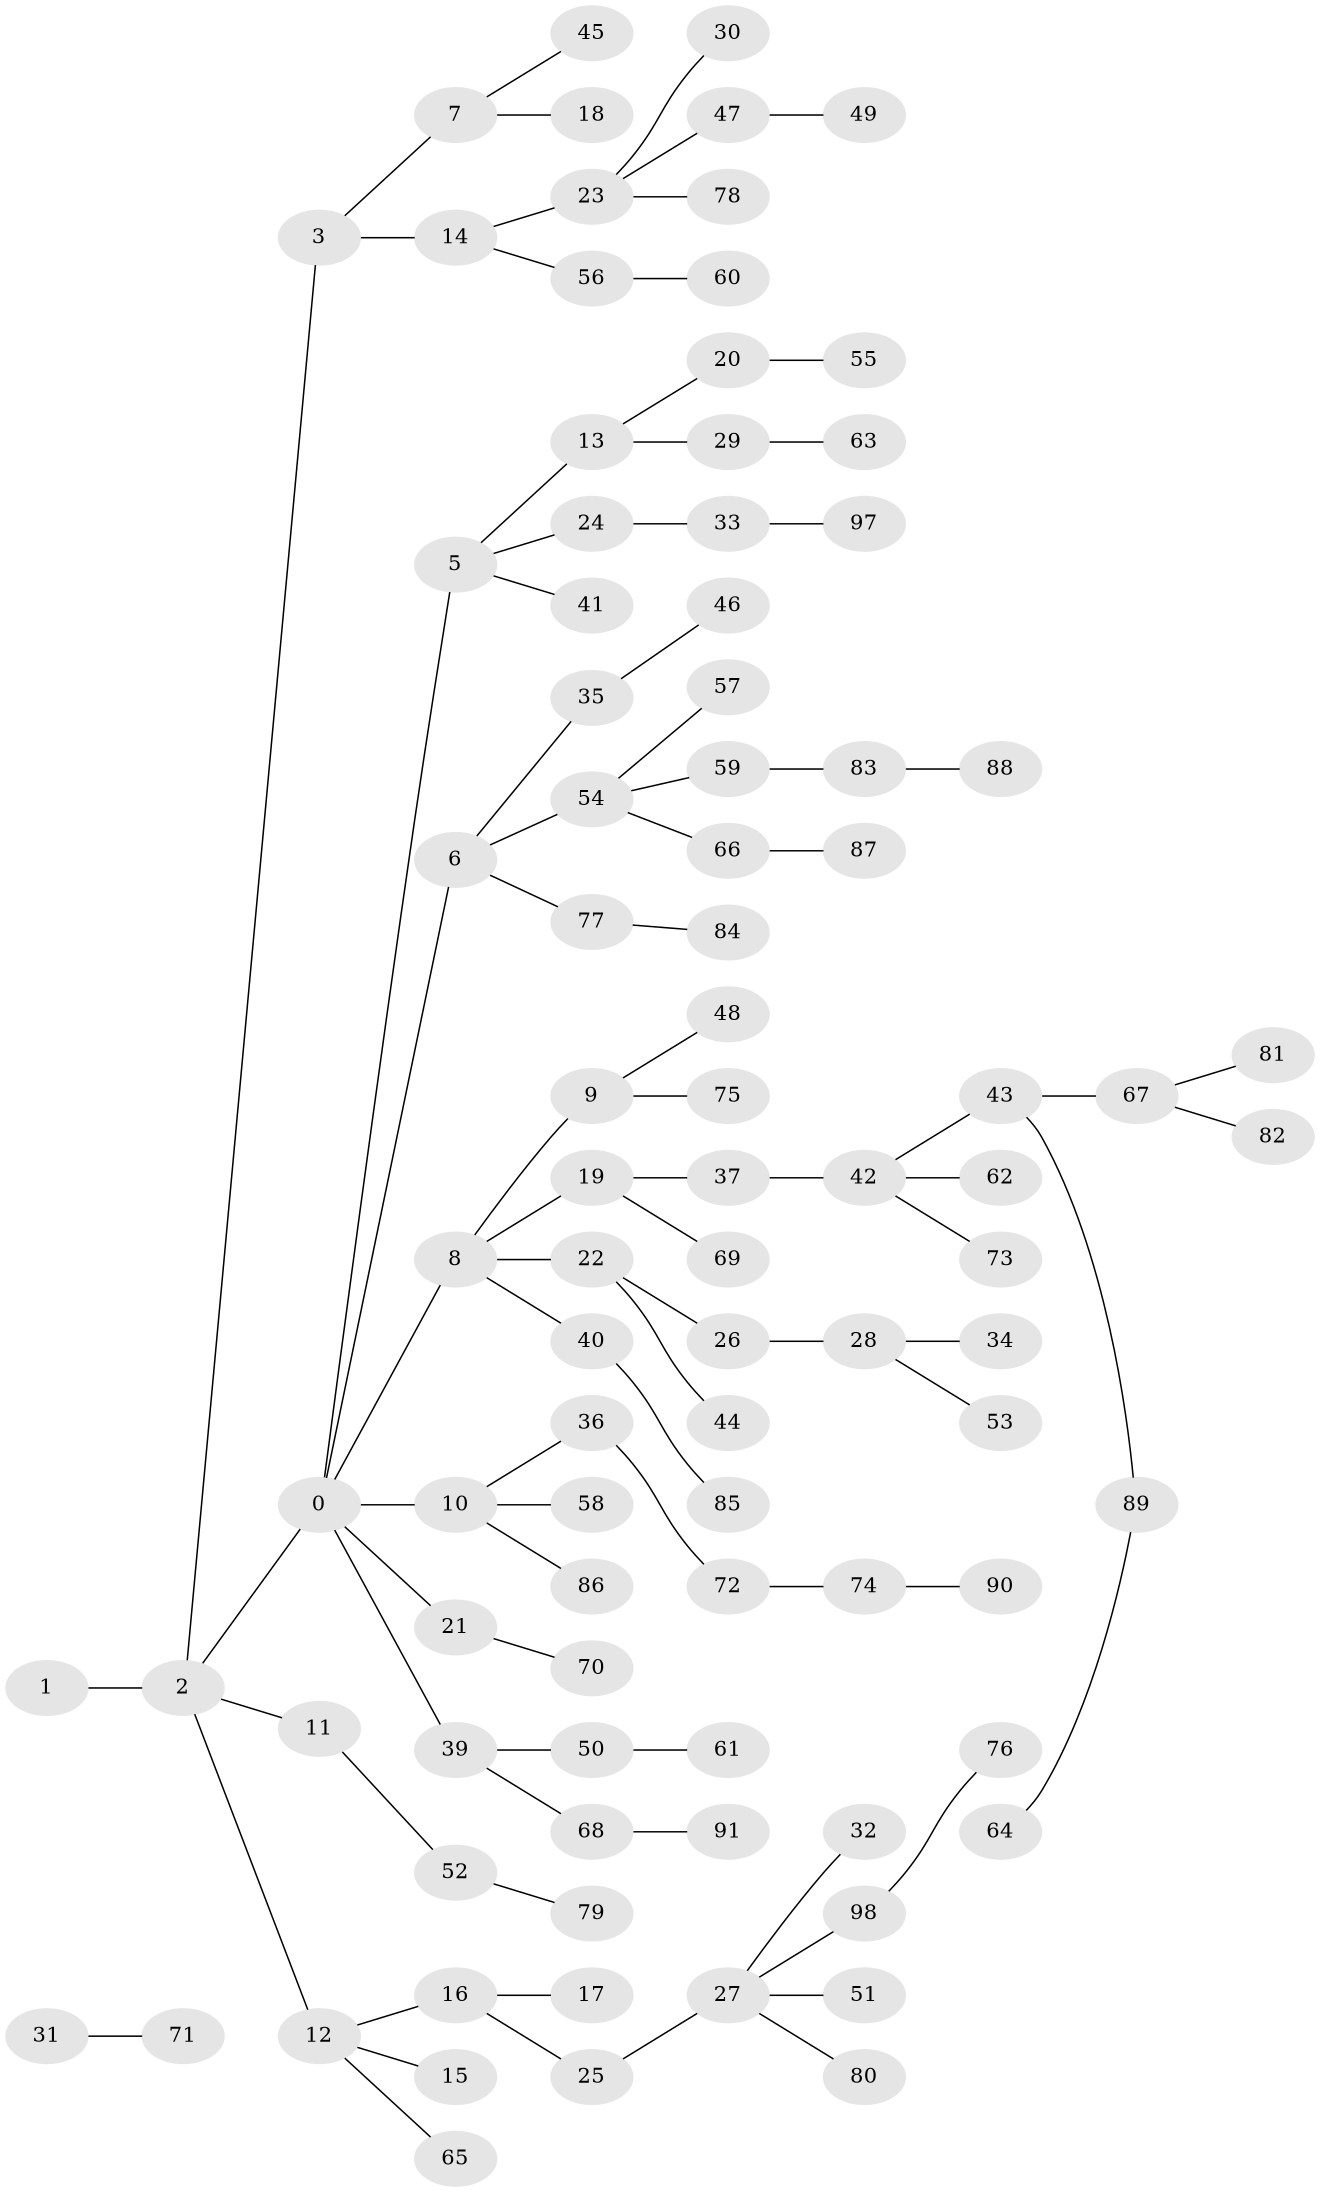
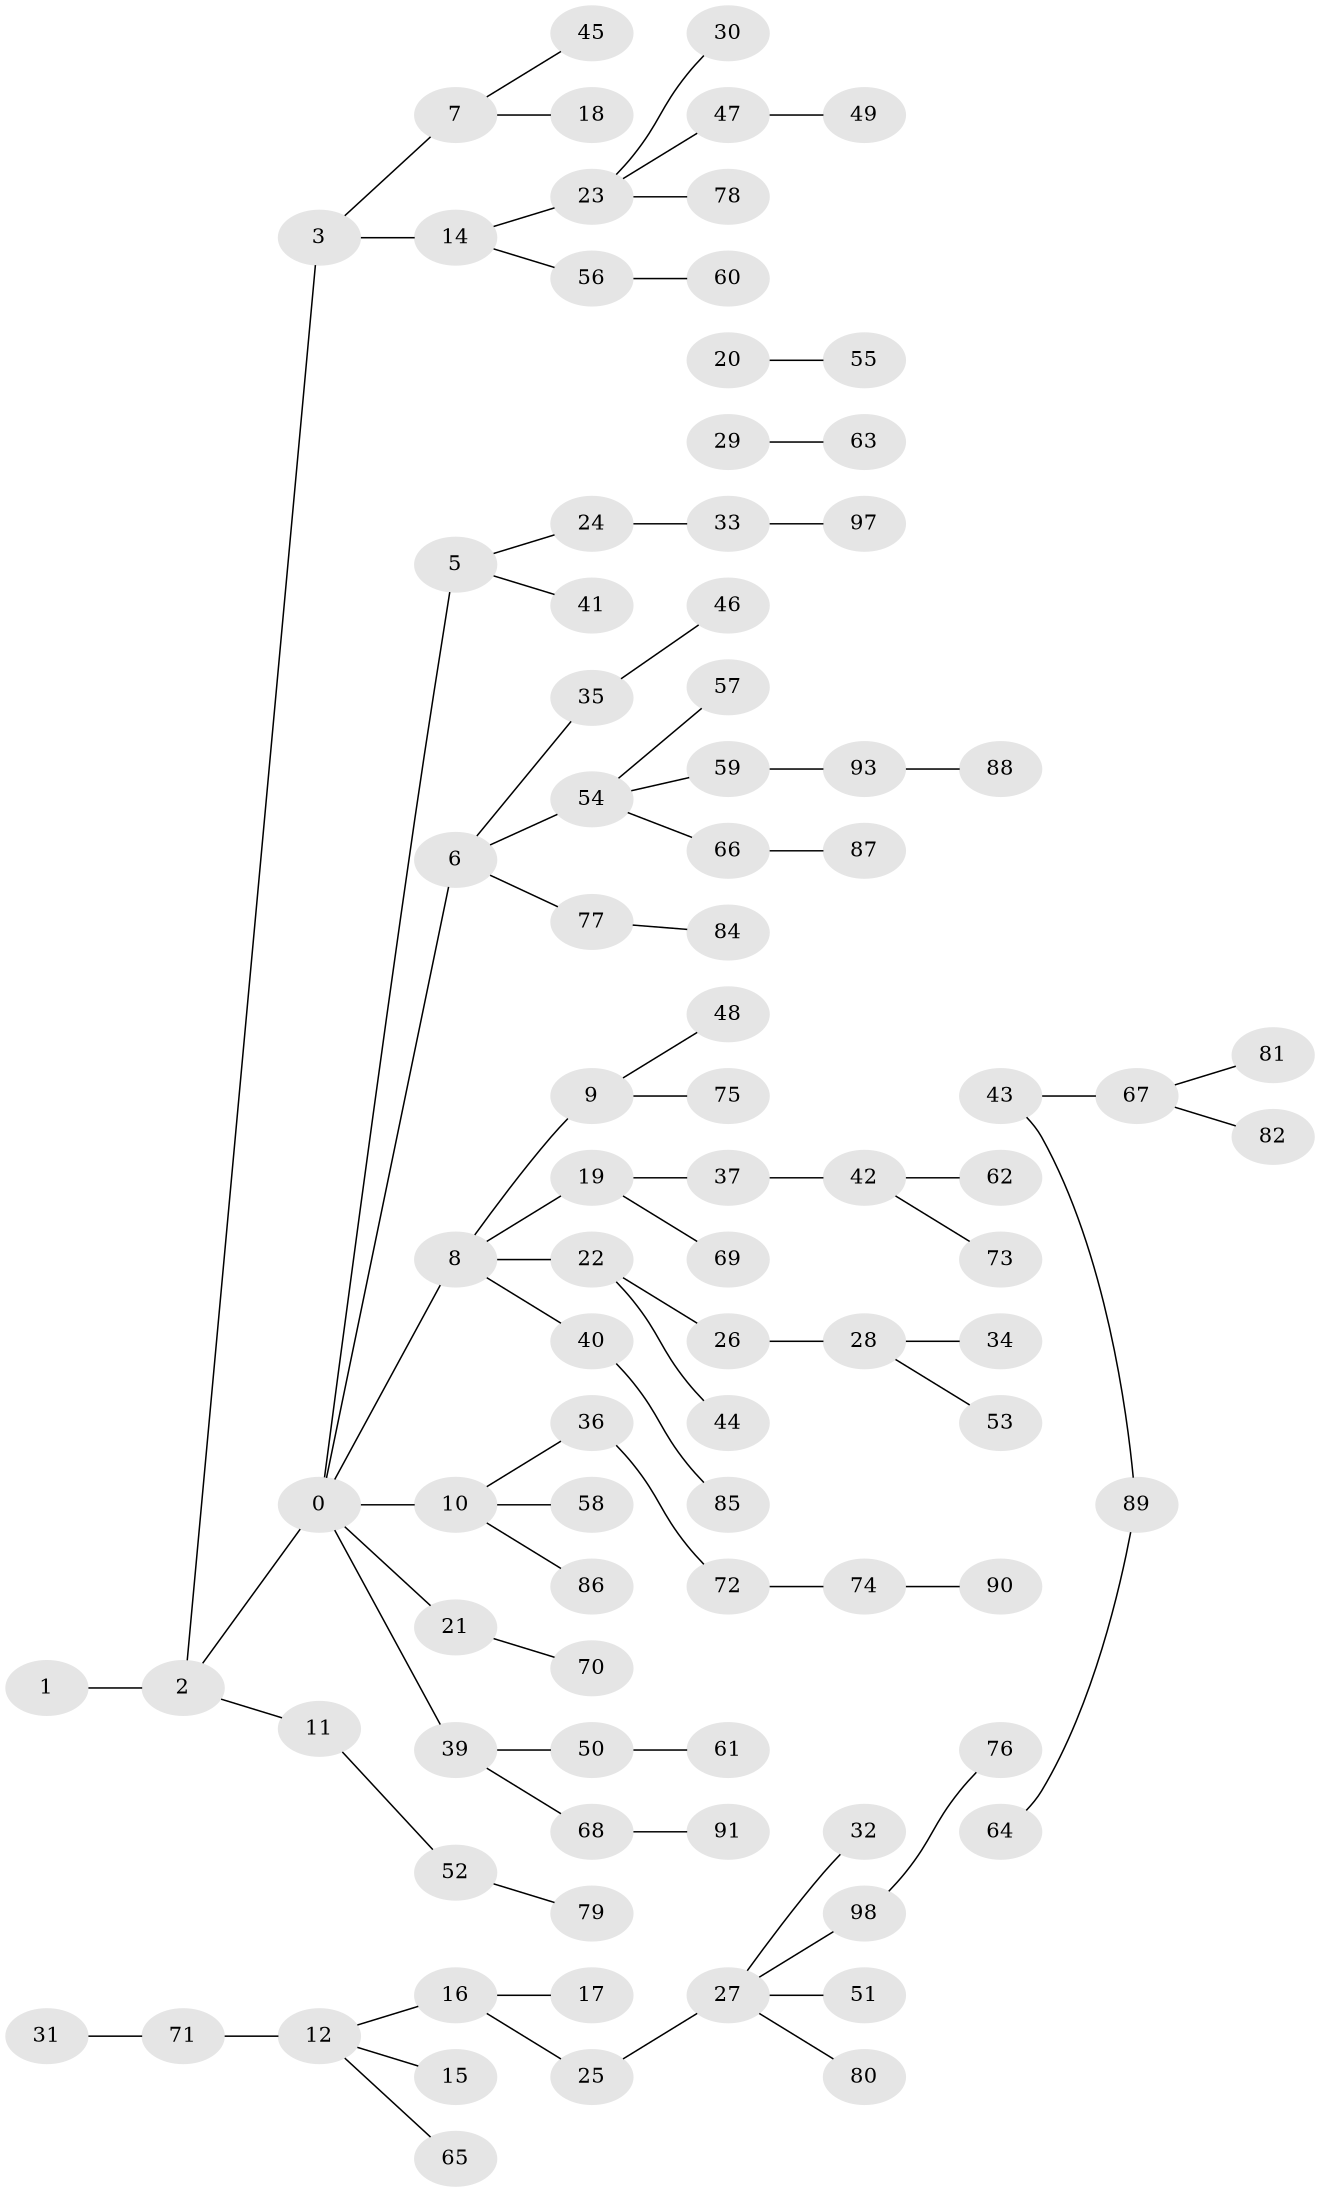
node "13": removed
node "83": label "83" -> "93"
edge "43" -- "42": removed
edge "2" -- "12": now "71" -- "12"
